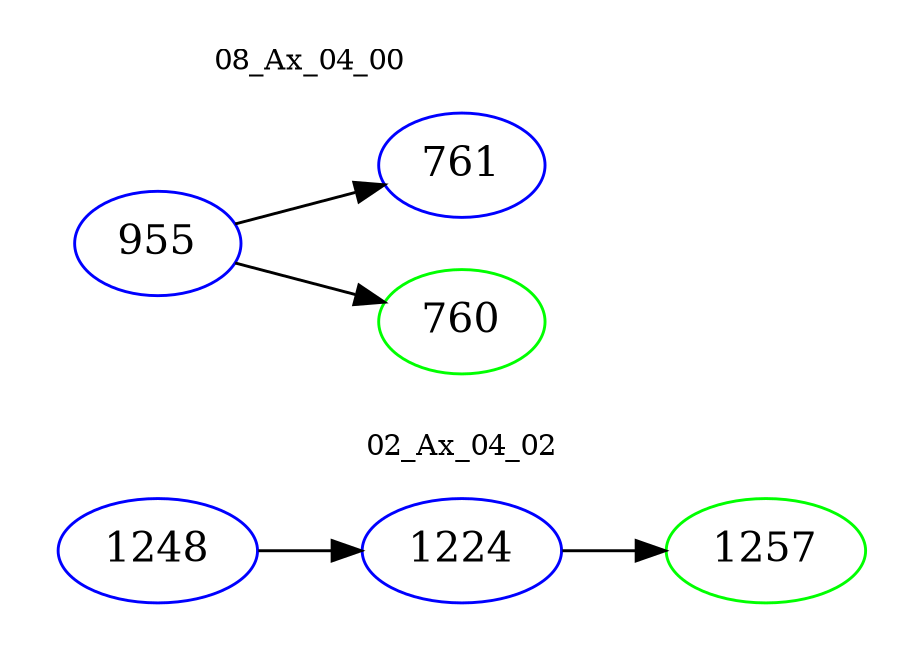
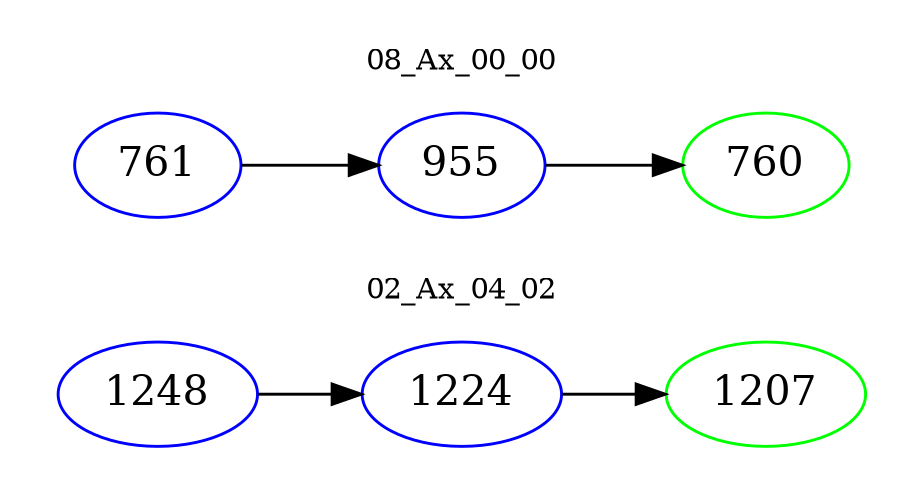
cluster "08_Ax_04_00": label "08_Ax_04_00" -> "08_Ax_00_00"
edge "955" -> "761": reversed
node "1257": label "1257" -> "1207"
